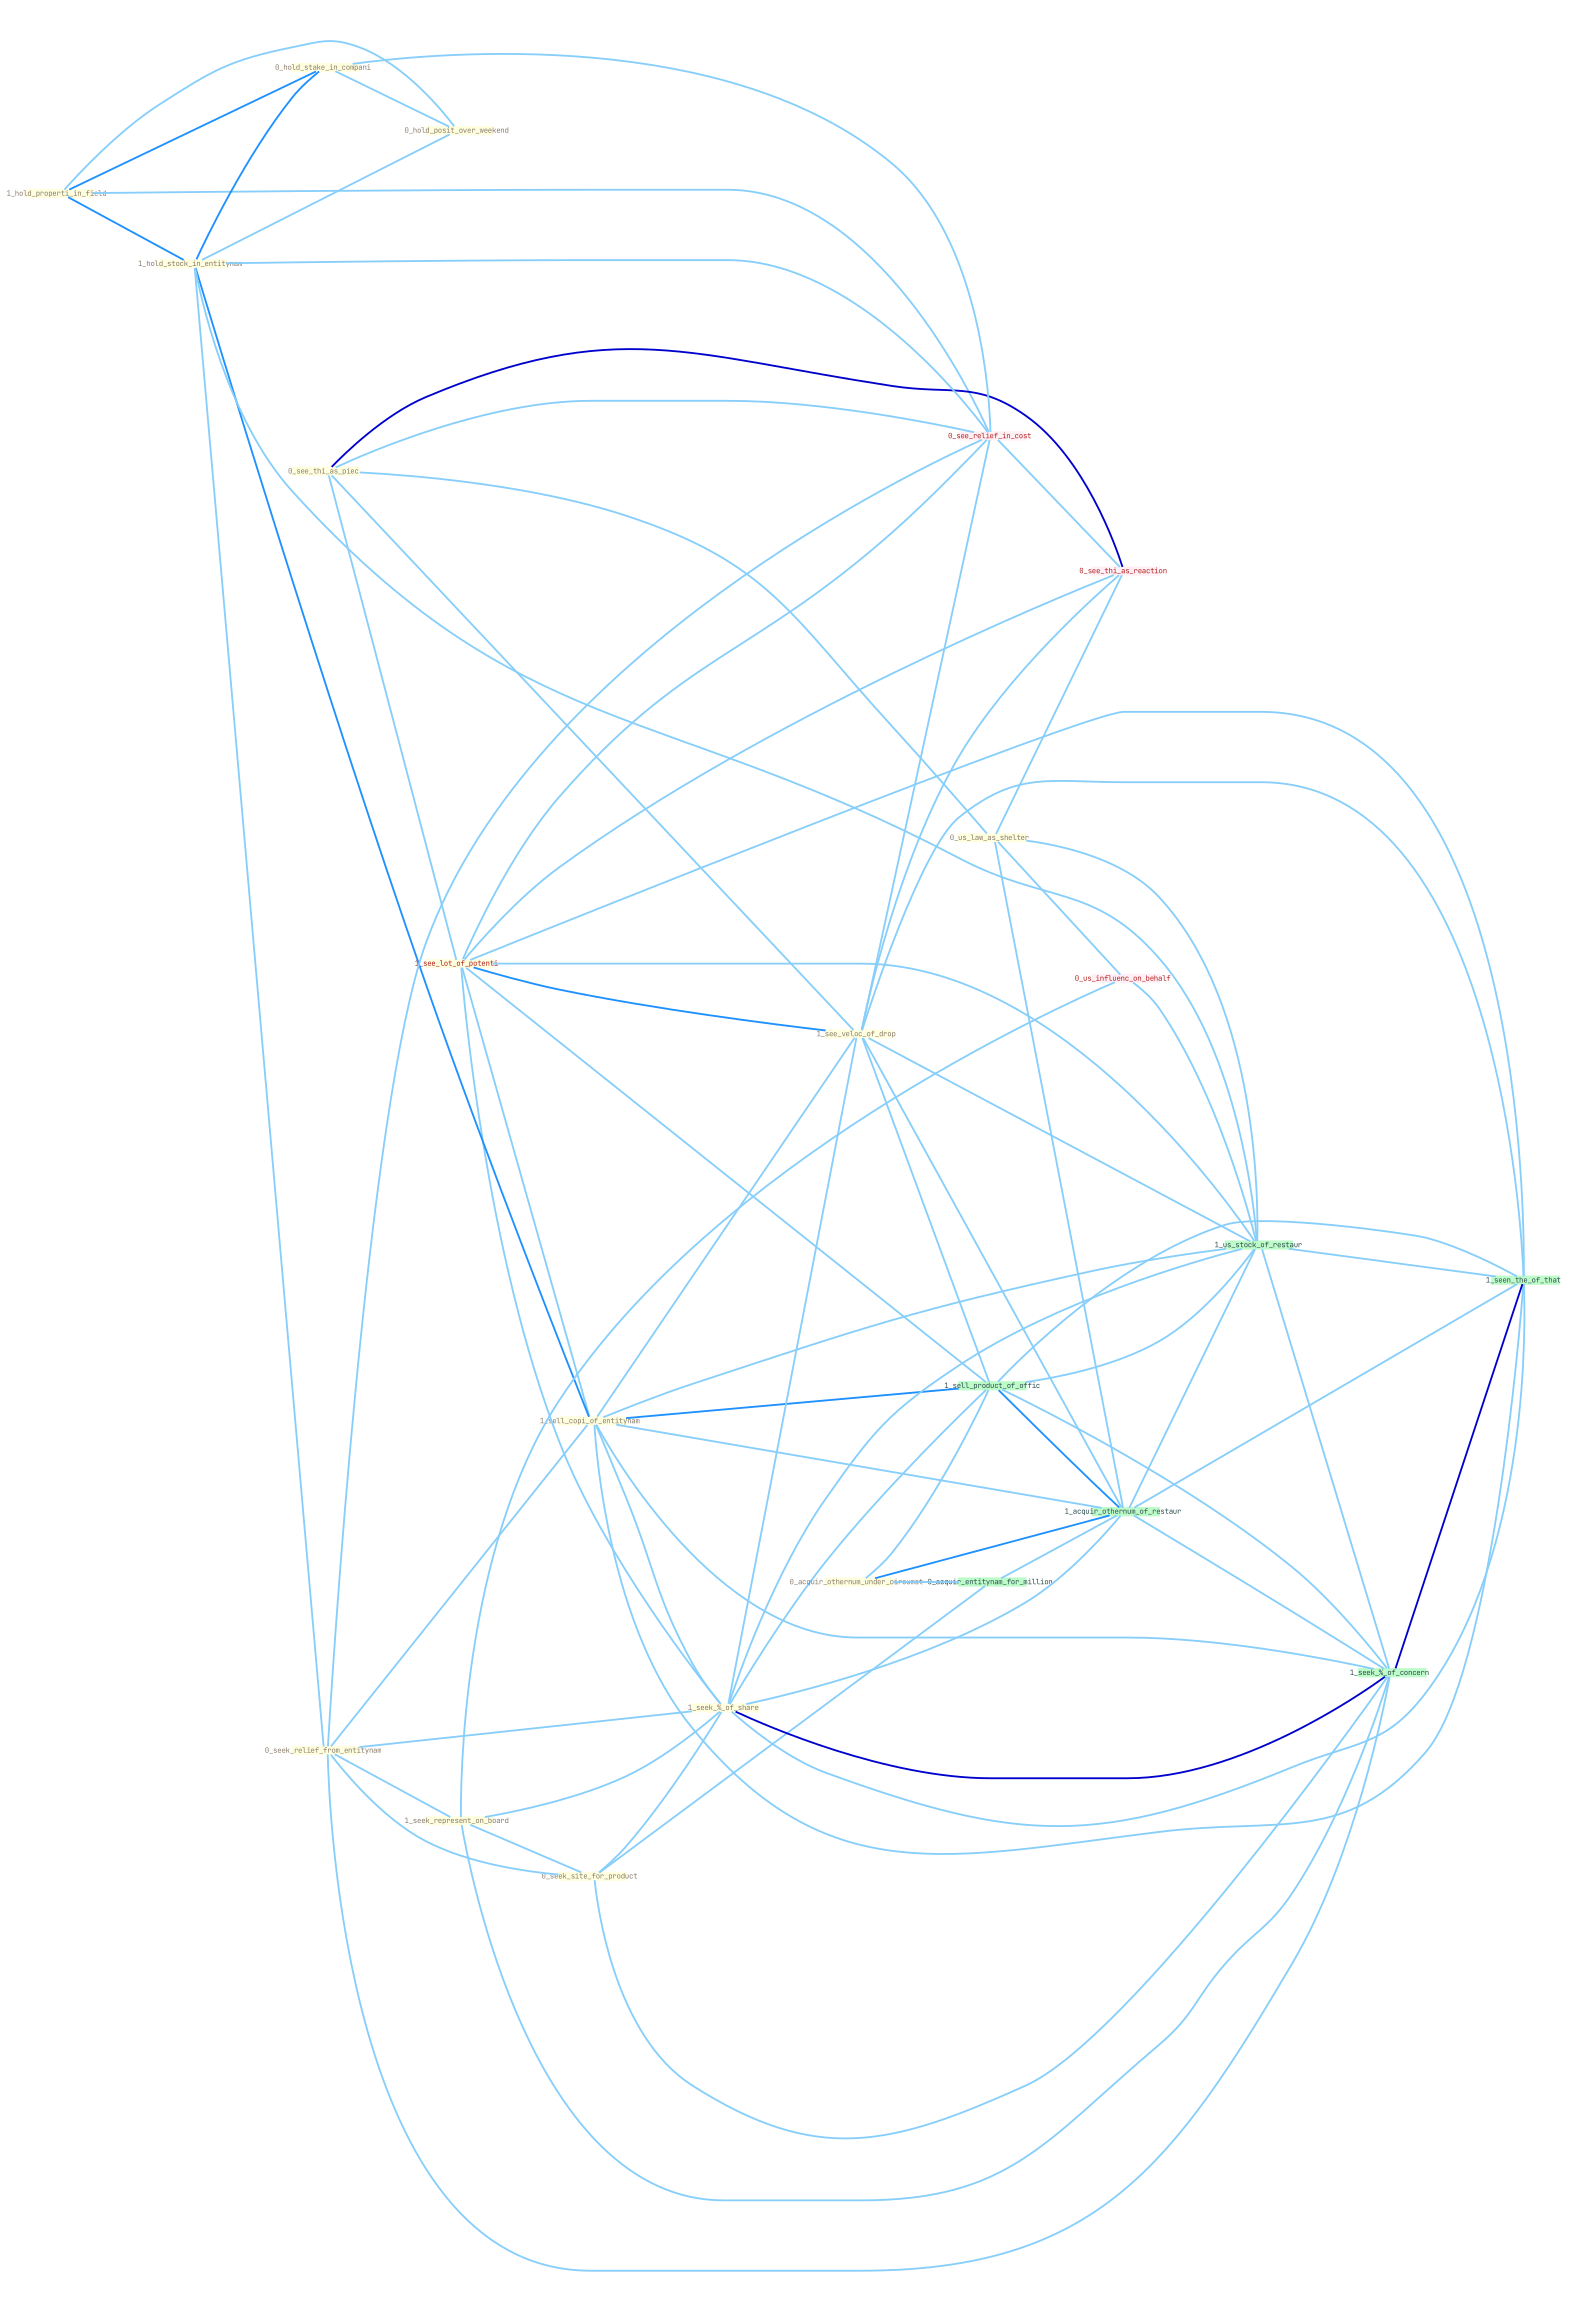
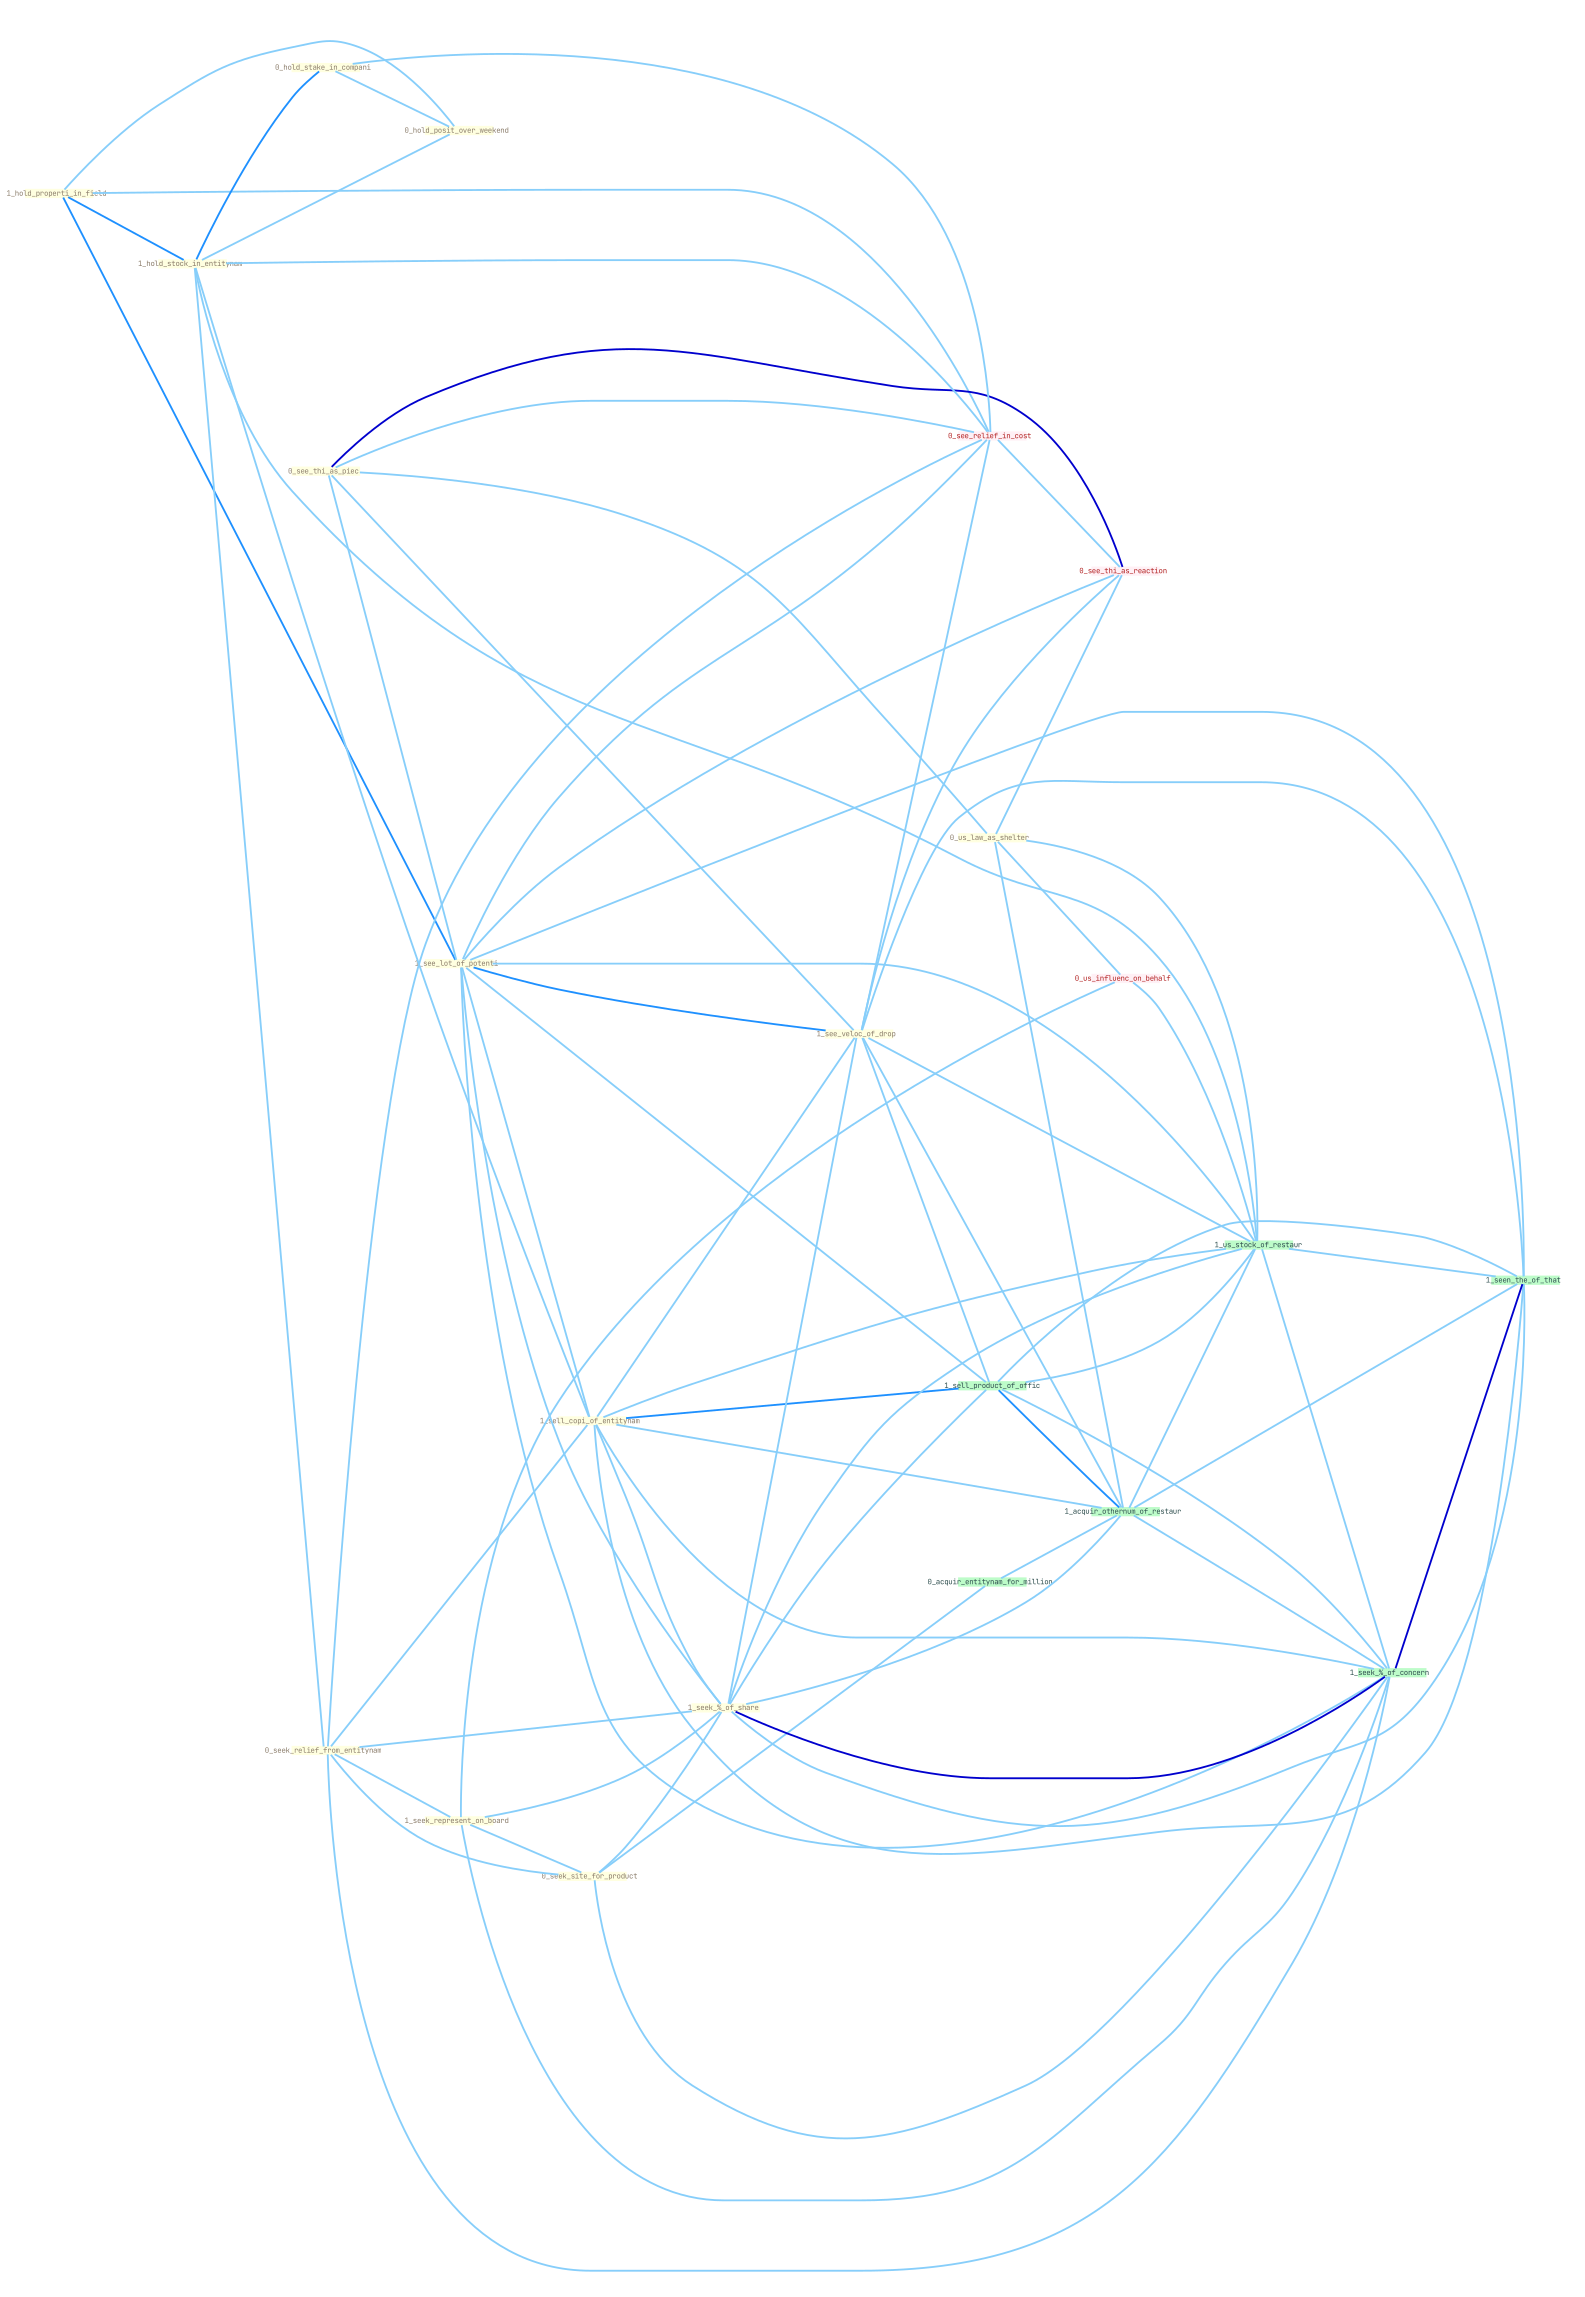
edge "0_hold_stake_in_compani" -- "1_hold_properti_in_field": now "1_see_lot_of_potenti" -- "1_hold_properti_in_field"
edge "1_hold_stock_in_entitynam" -- "1_sell_copi_of_entitynam": color #1e90ff -> #87cefa
node "1_see_lot_of_potenti": fontcolor #b22222 -> #8b7d6b
node "0_acquir_othernum_under_circumst": removed
edge "1_see_lot_of_potenti" -- "1_seek_%_of_concern": added
